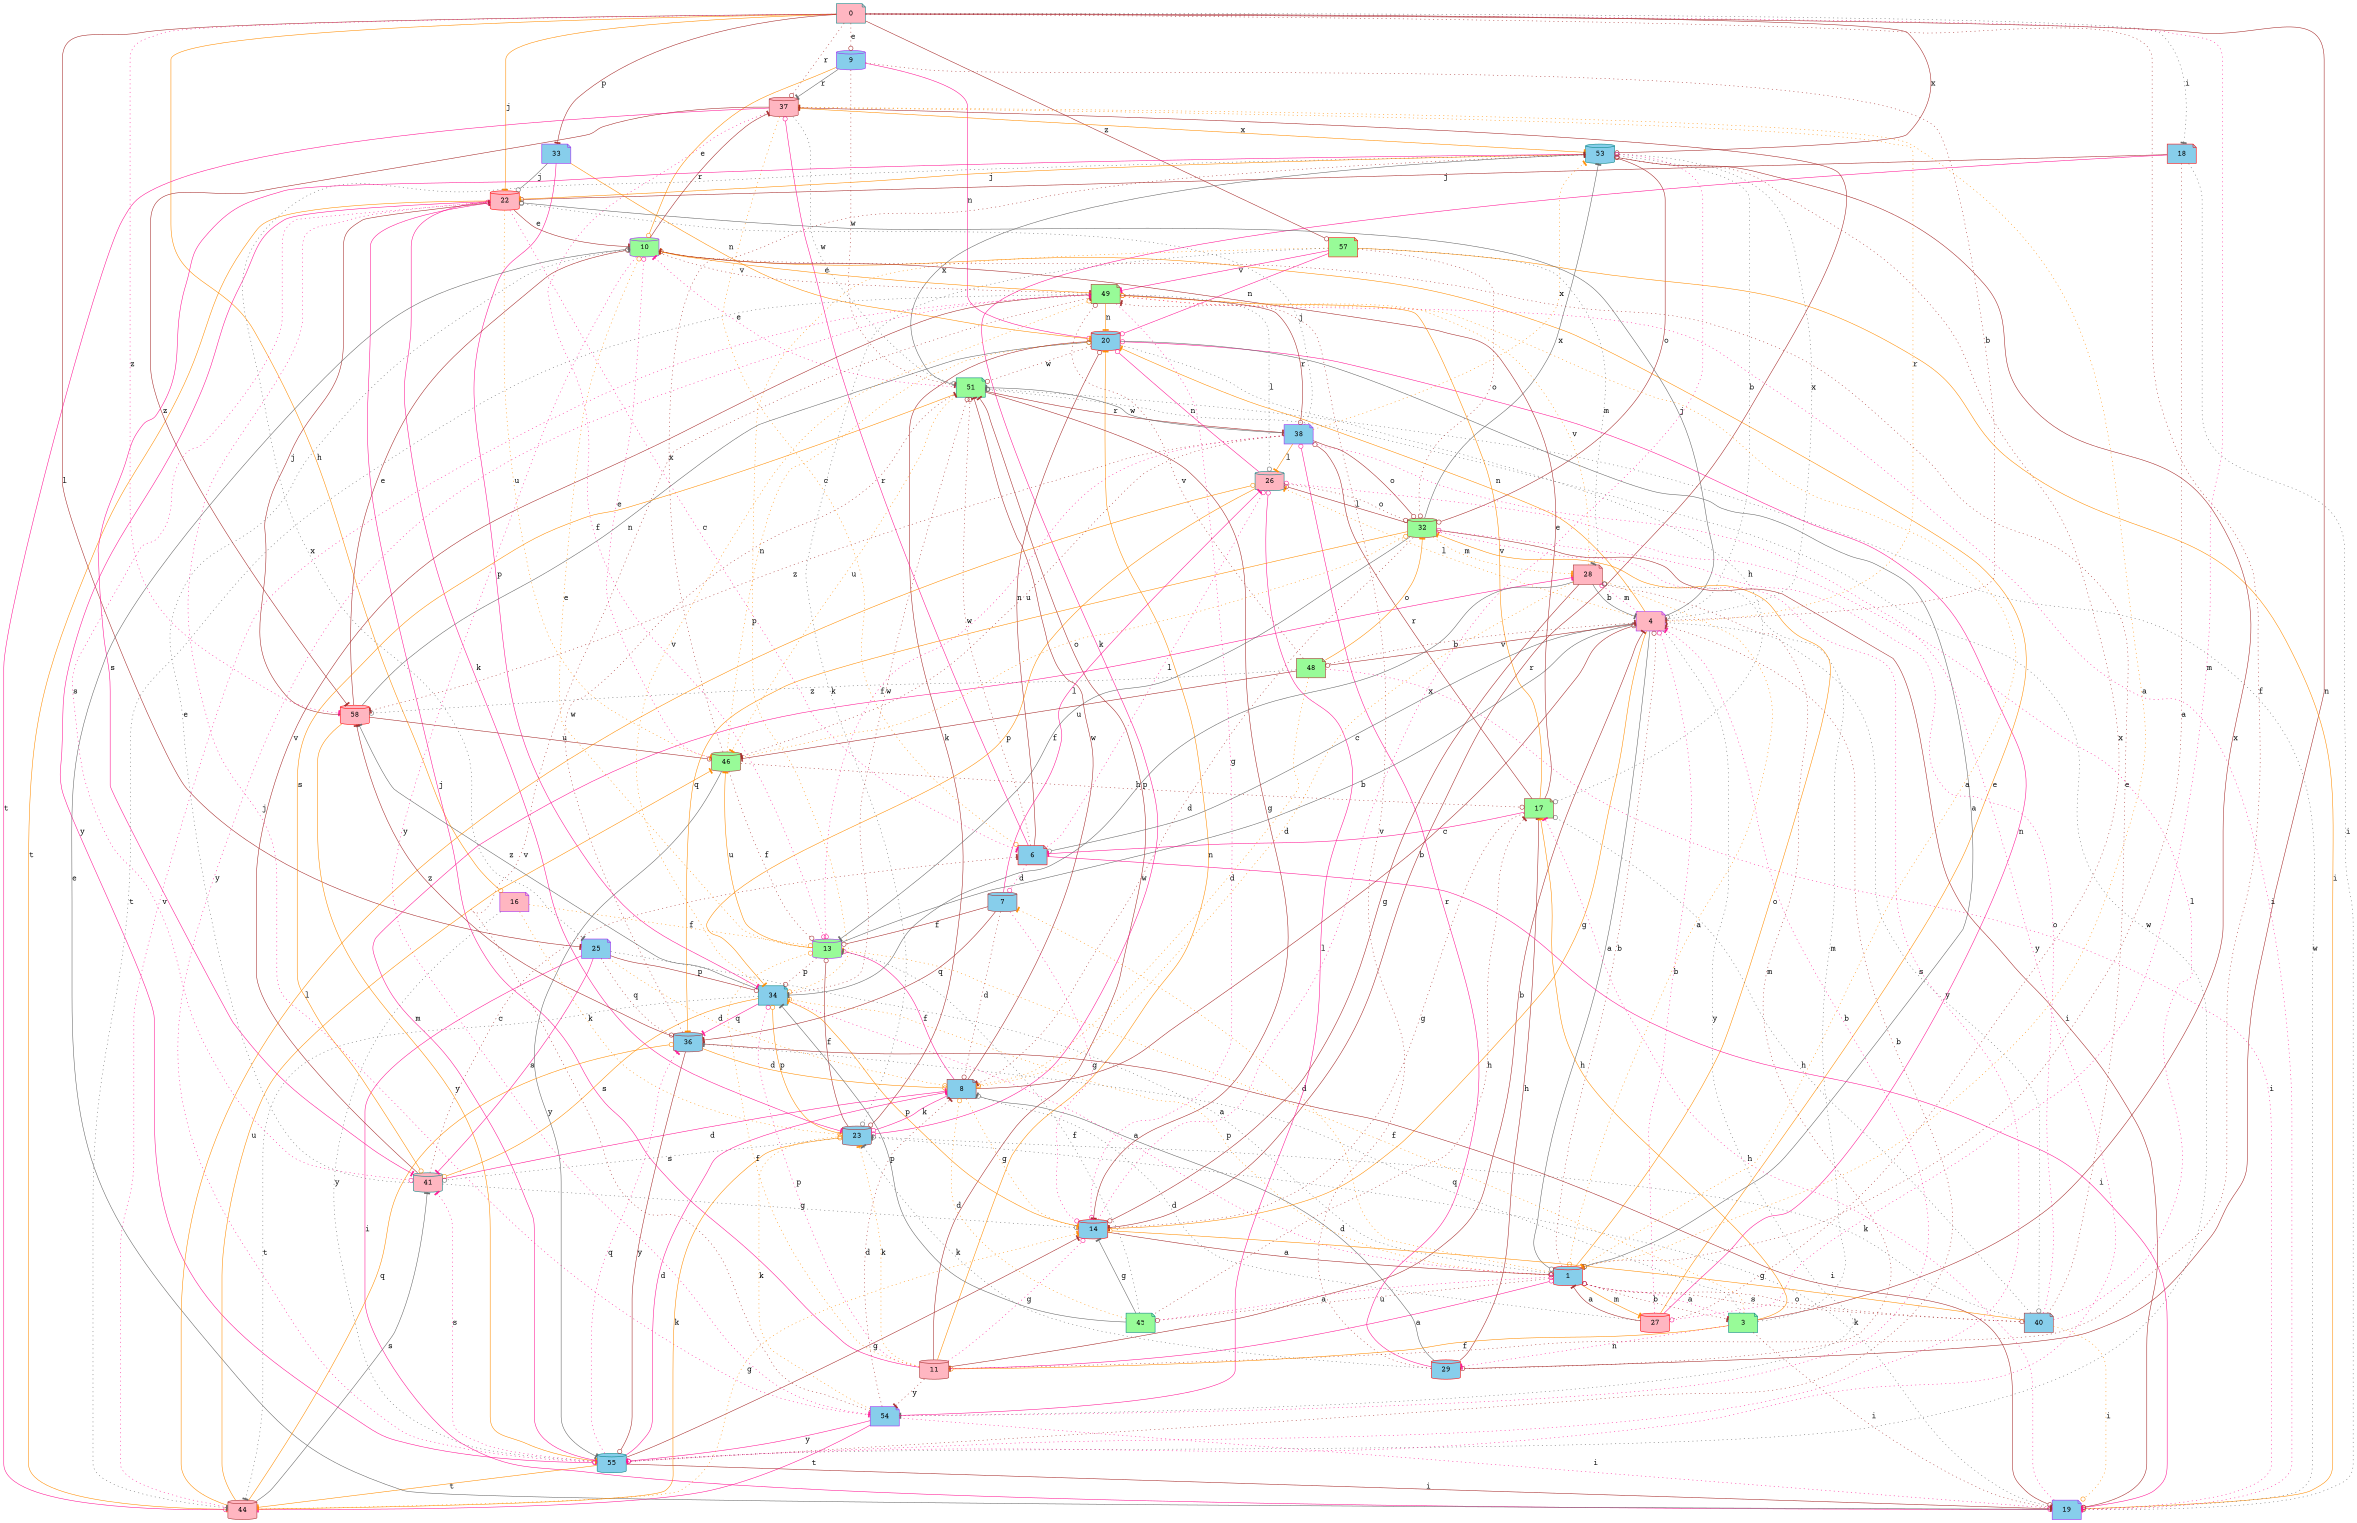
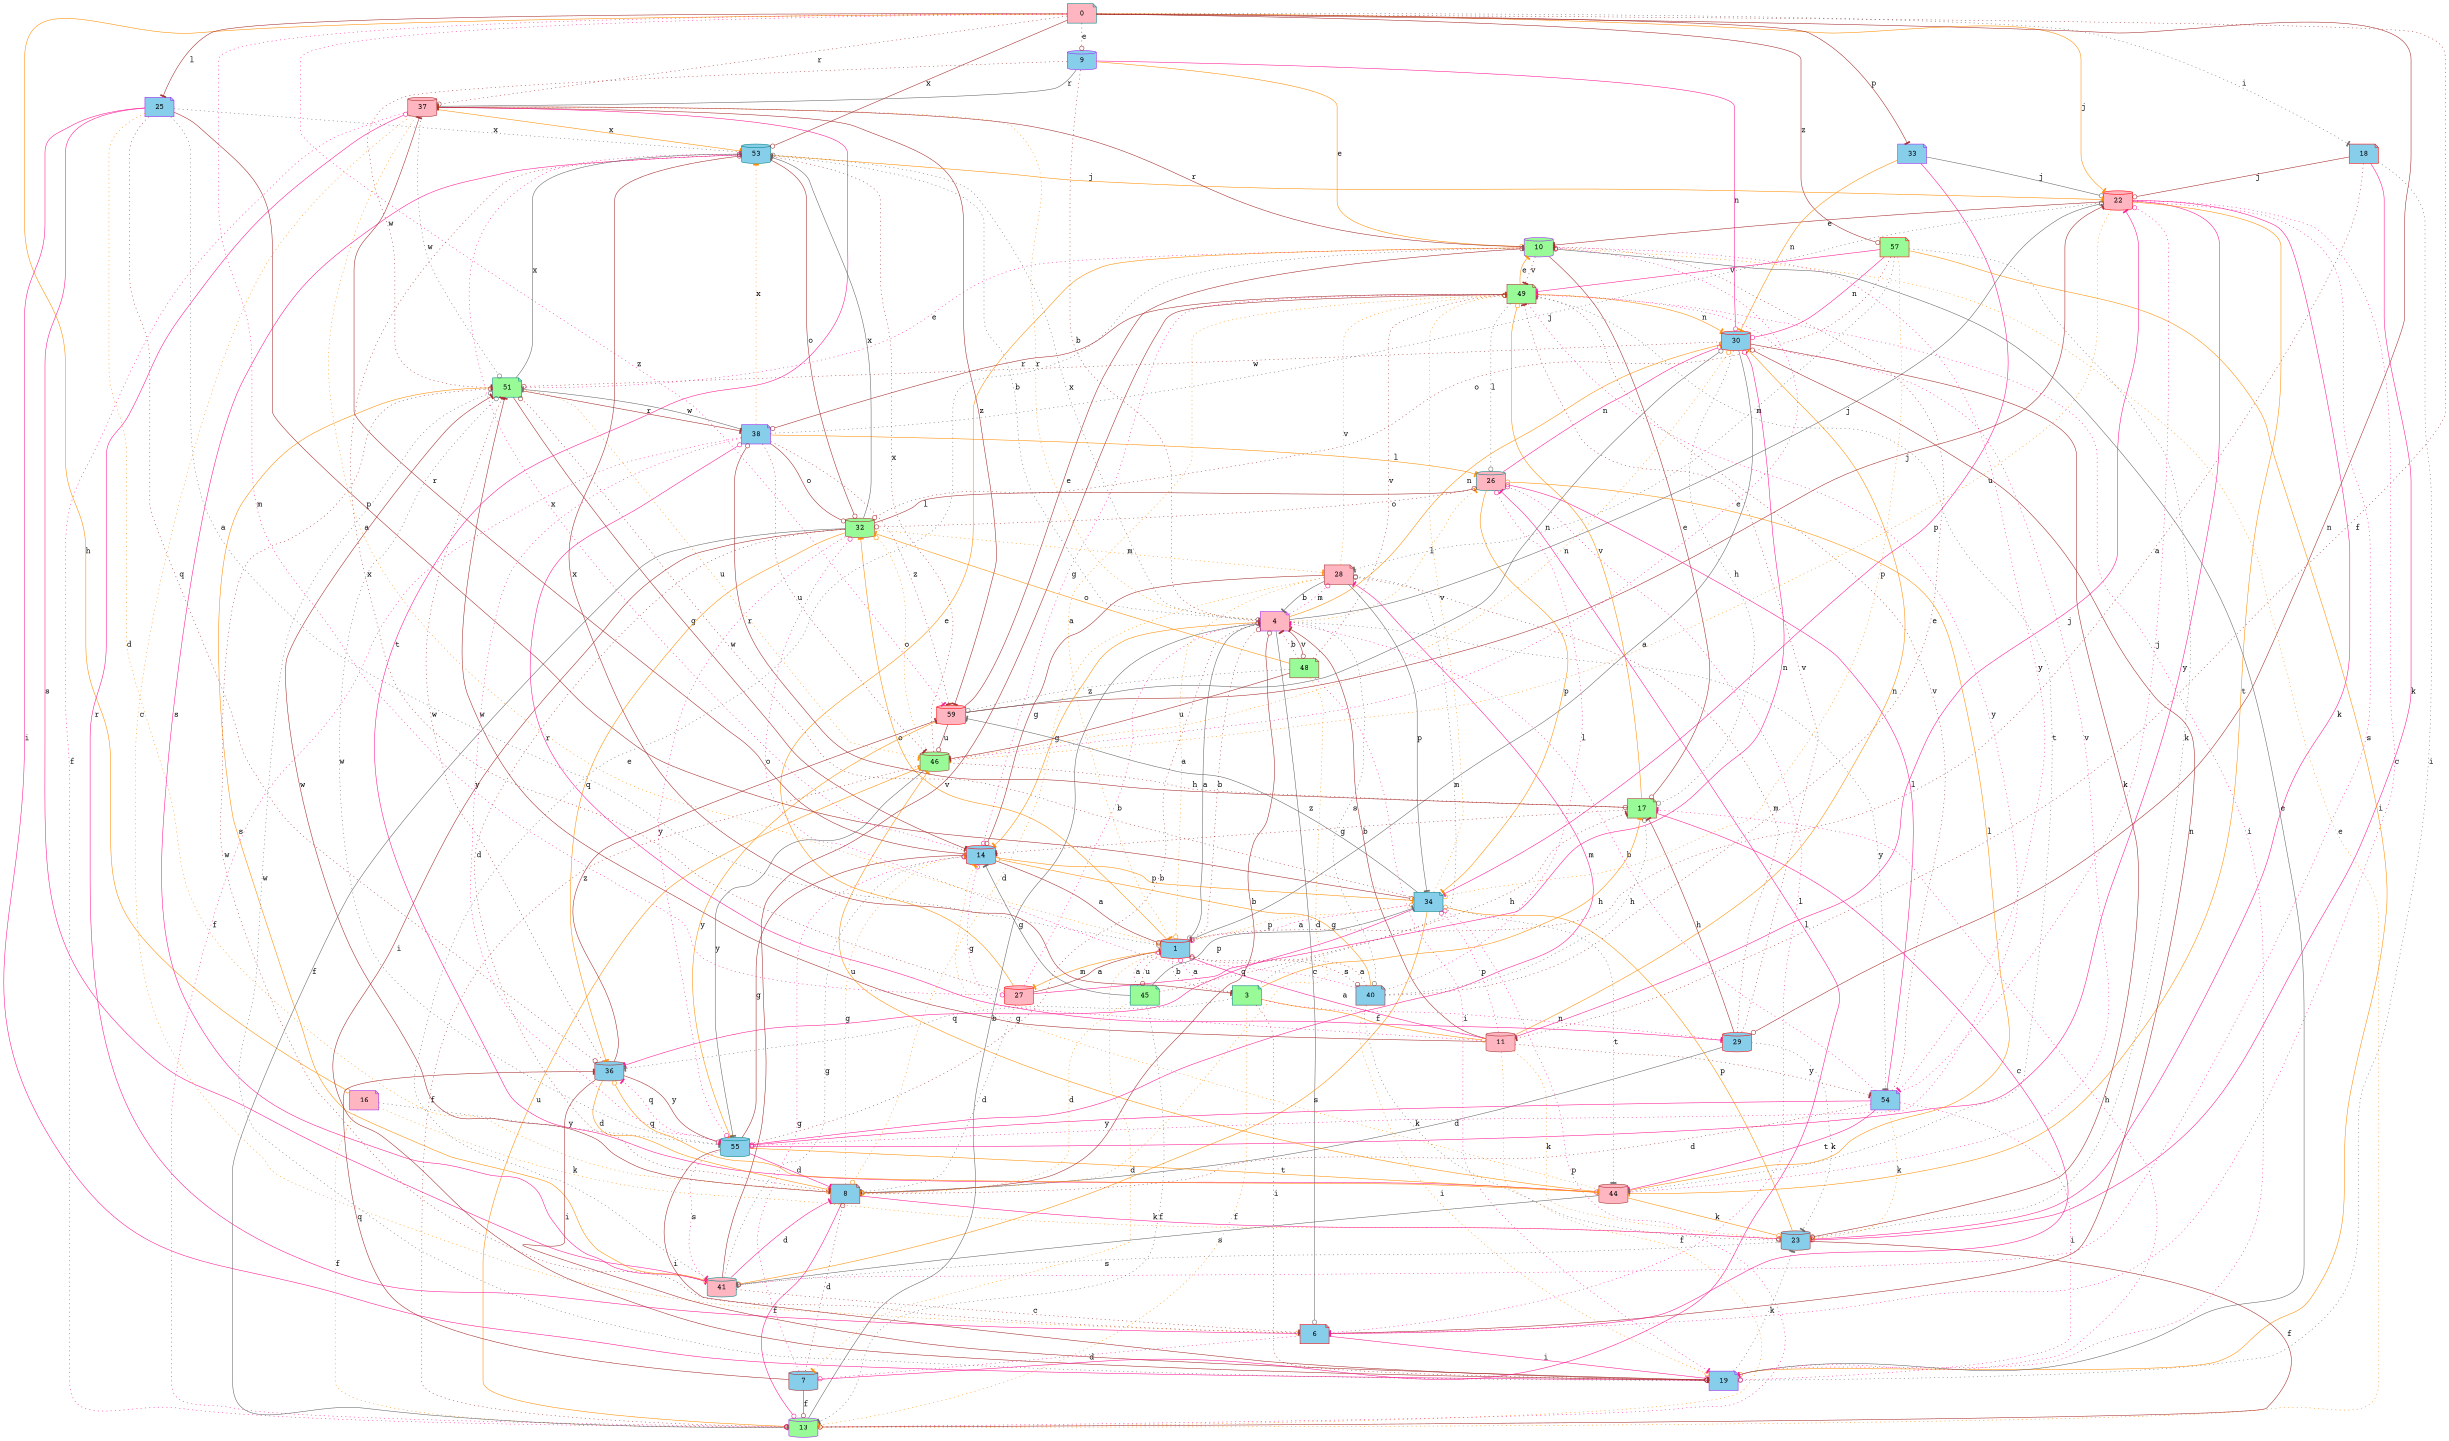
edge "53" -> "25": reversed
edge "17" -> "10": reversed
node "20": label "20" -> "30"
node "58": label "58" -> "59"
edge "13" -> "34": color brown -> deeppink
edge "40" -> "1": label "o" -> "a"
